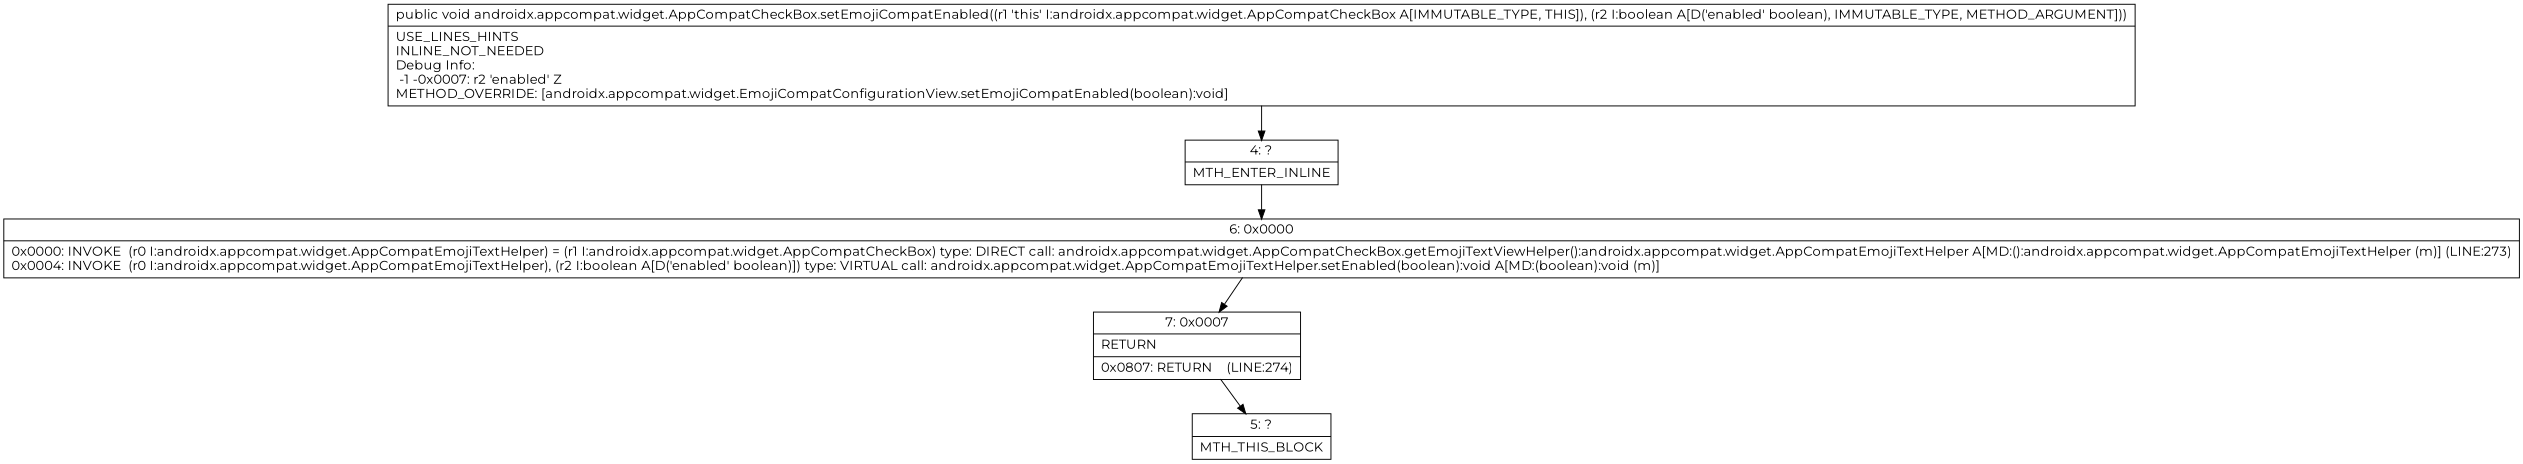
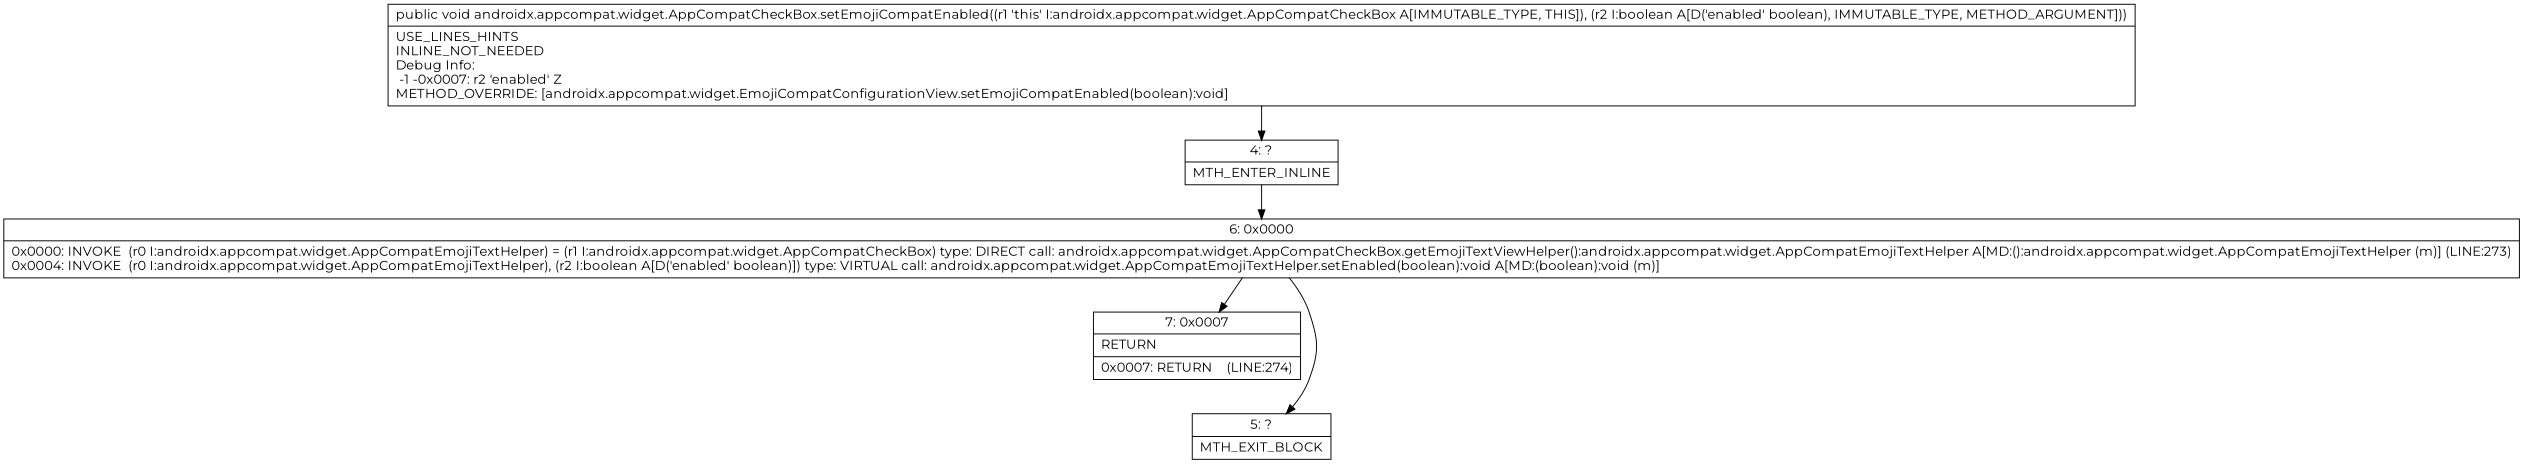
node "7: 0x0007": text "0x0807: RETURN    (LINE:274)" -> "0x0007: RETURN    (LINE:274)"
edge "7: 0x0007" -> "5: ?": now "6: 0x0000" -> "5: ?"
node "5: ?": text "MTH_THIS_BLOCK" -> "MTH_EXIT_BLOCK"
